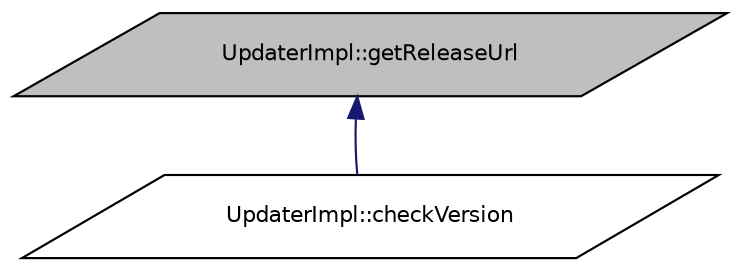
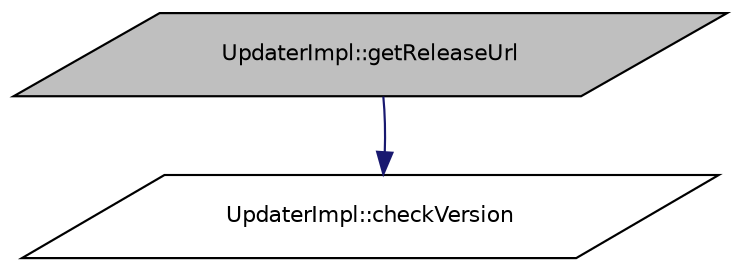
edge "UpdaterImpl::checkVersion" -> "UpdaterImpl::getReleaseUrl": reversed
